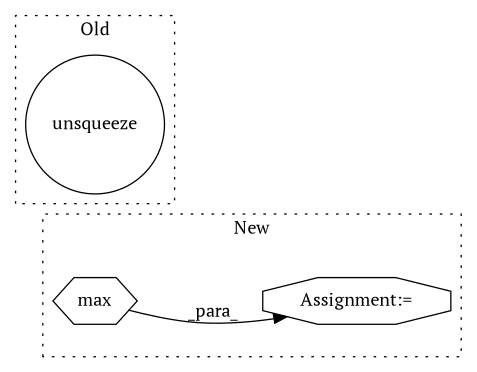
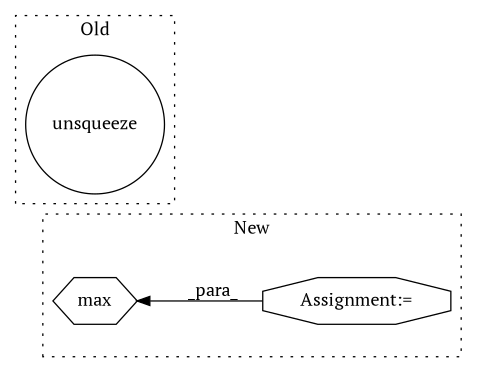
edge "max" -> "Assignment:=": reversed
